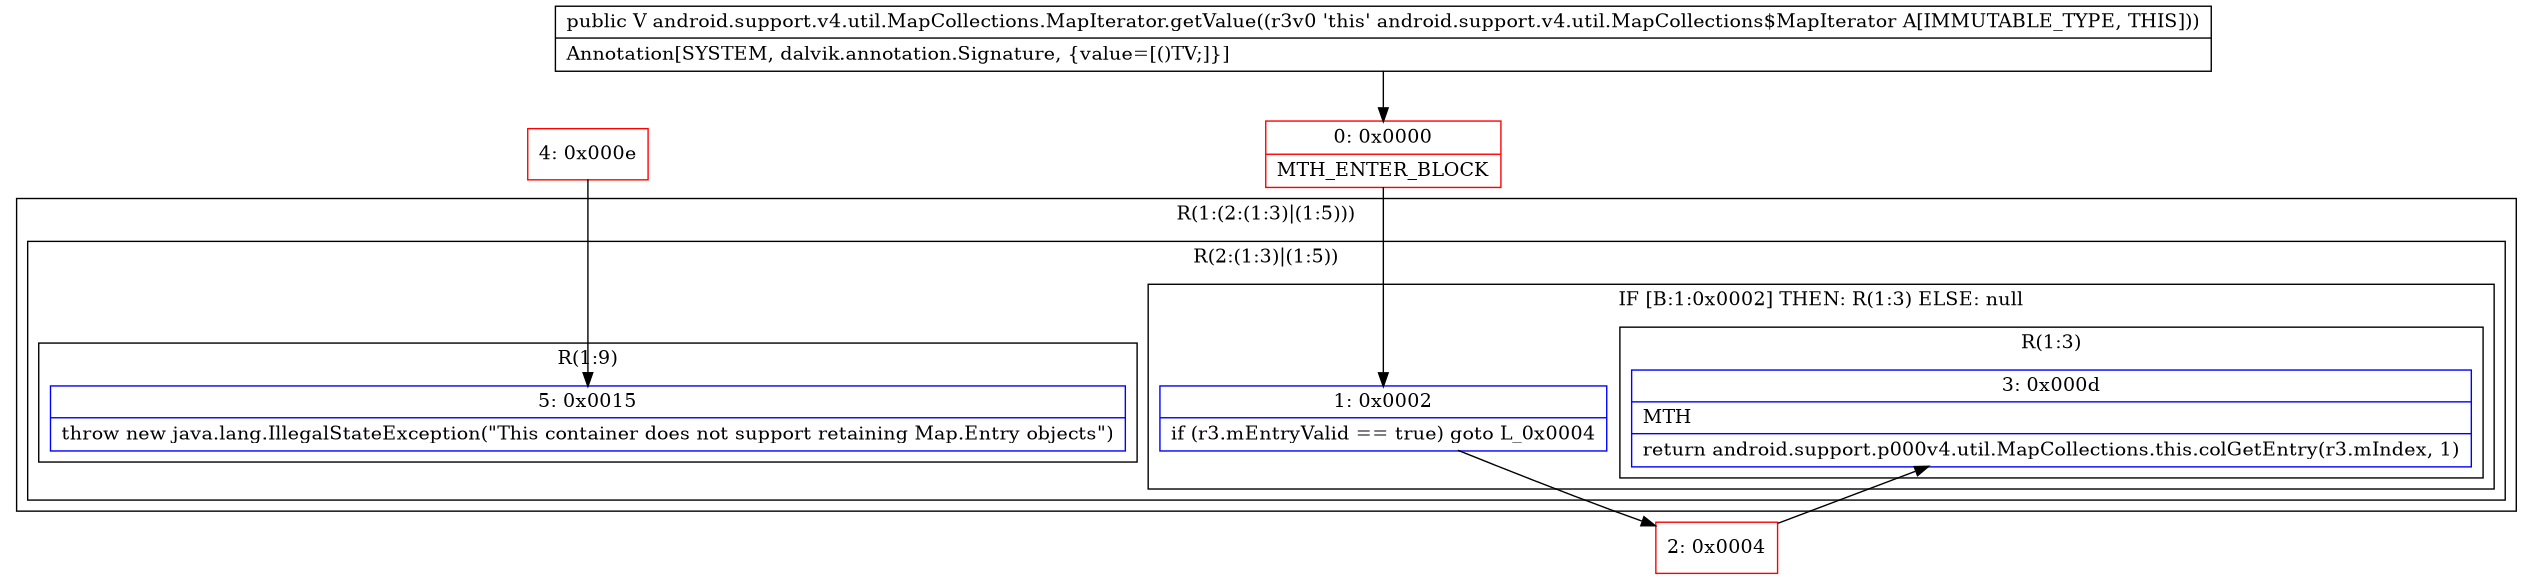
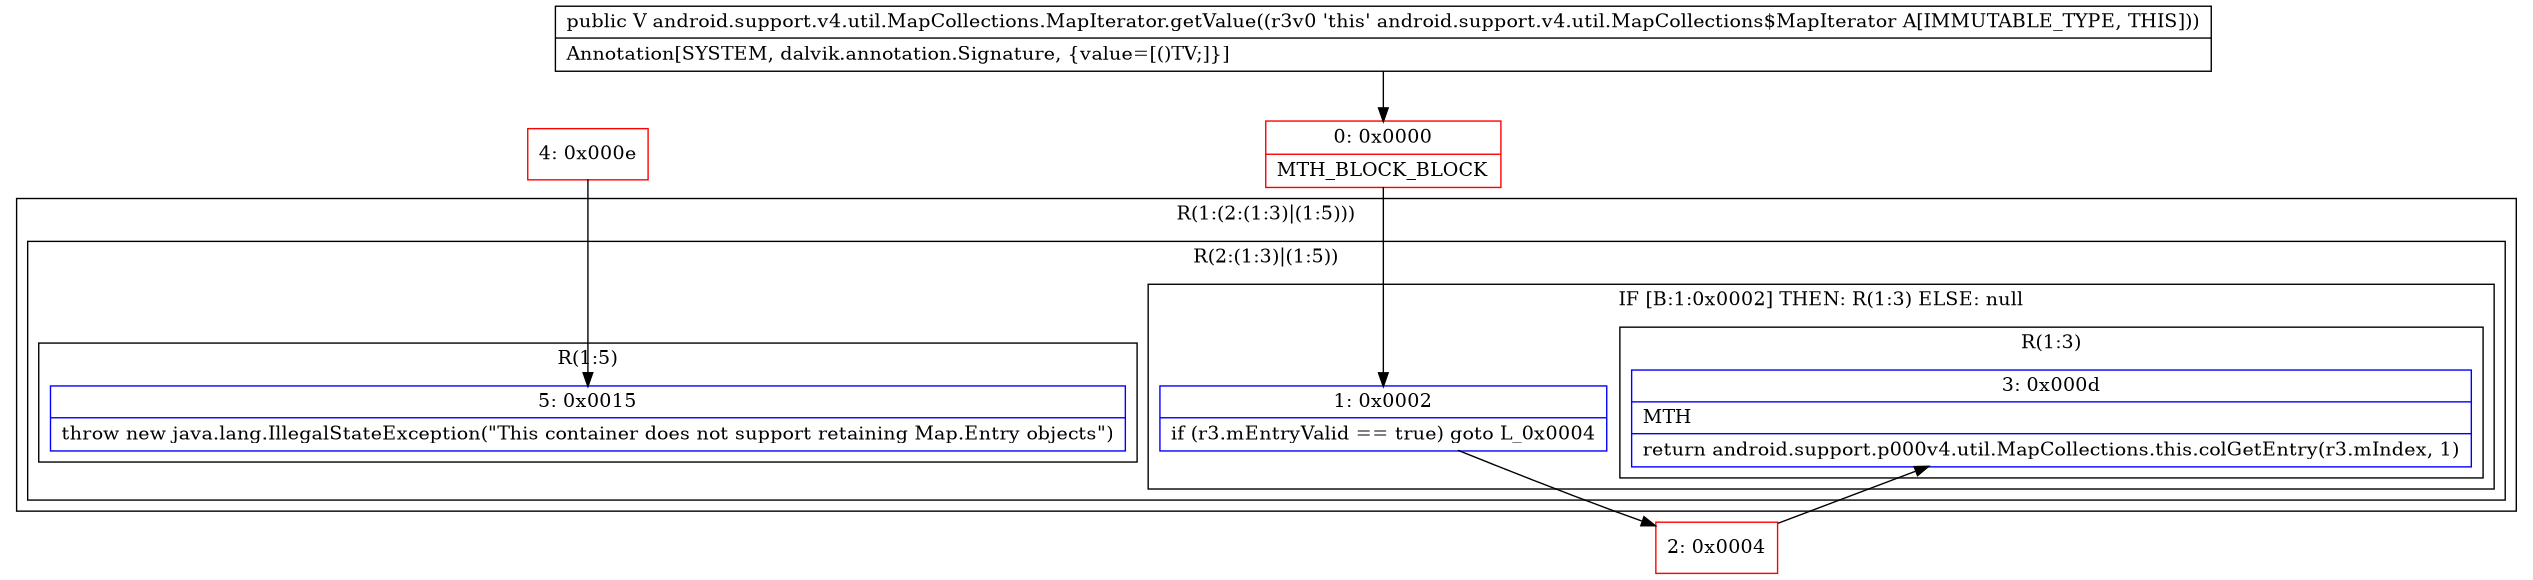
node "0: 0x0000": text "MTH_ENTER_BLOCK" -> "MTH_BLOCK_BLOCK"
cluster "R(1:9)": label "R(1:9)" -> "R(1:5)"
